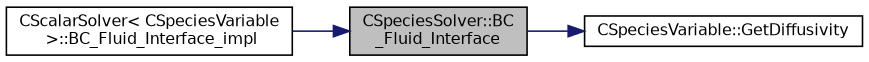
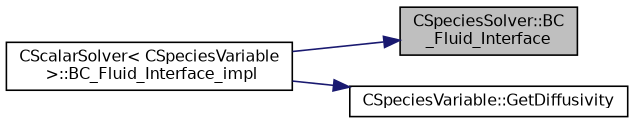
edge "CSpeciesSolver::BC _Fluid_Interface" -> "CSpeciesVariable::GetDiffusivity": now "CScalarSolver< CSpeciesVariable >::BC_Fluid_Interface_impl" -> "CSpeciesVariable::GetDiffusivity"
